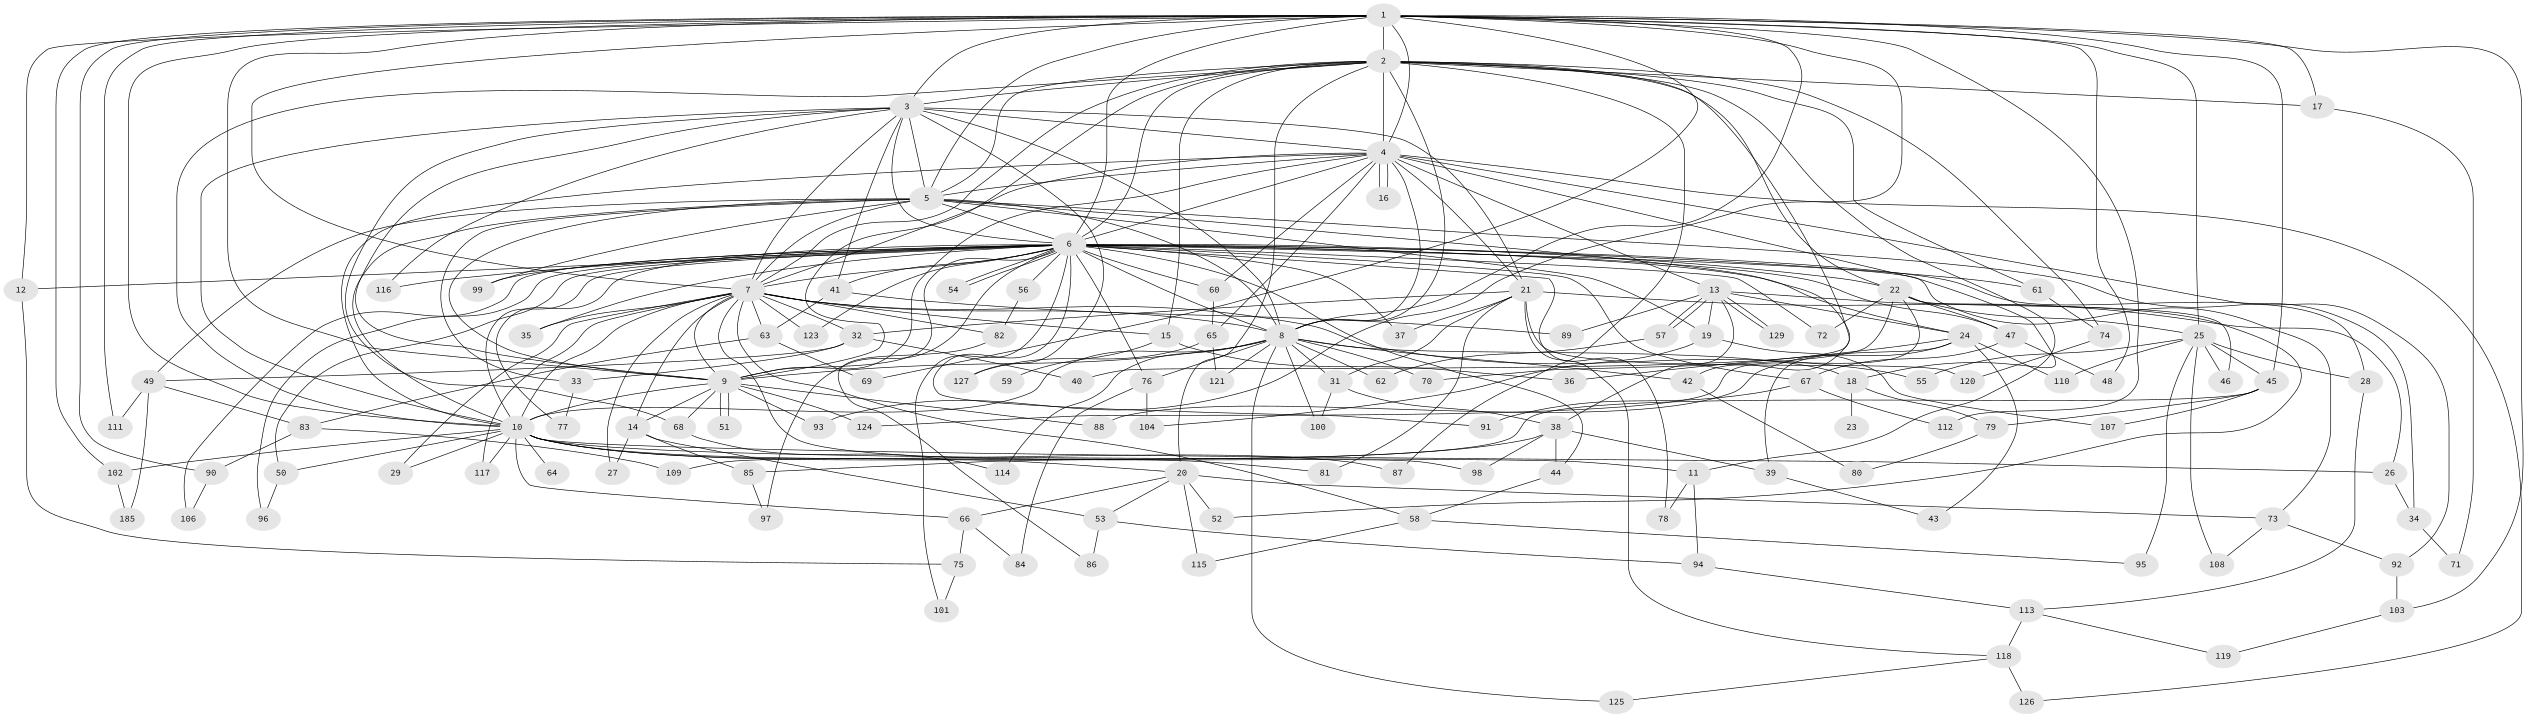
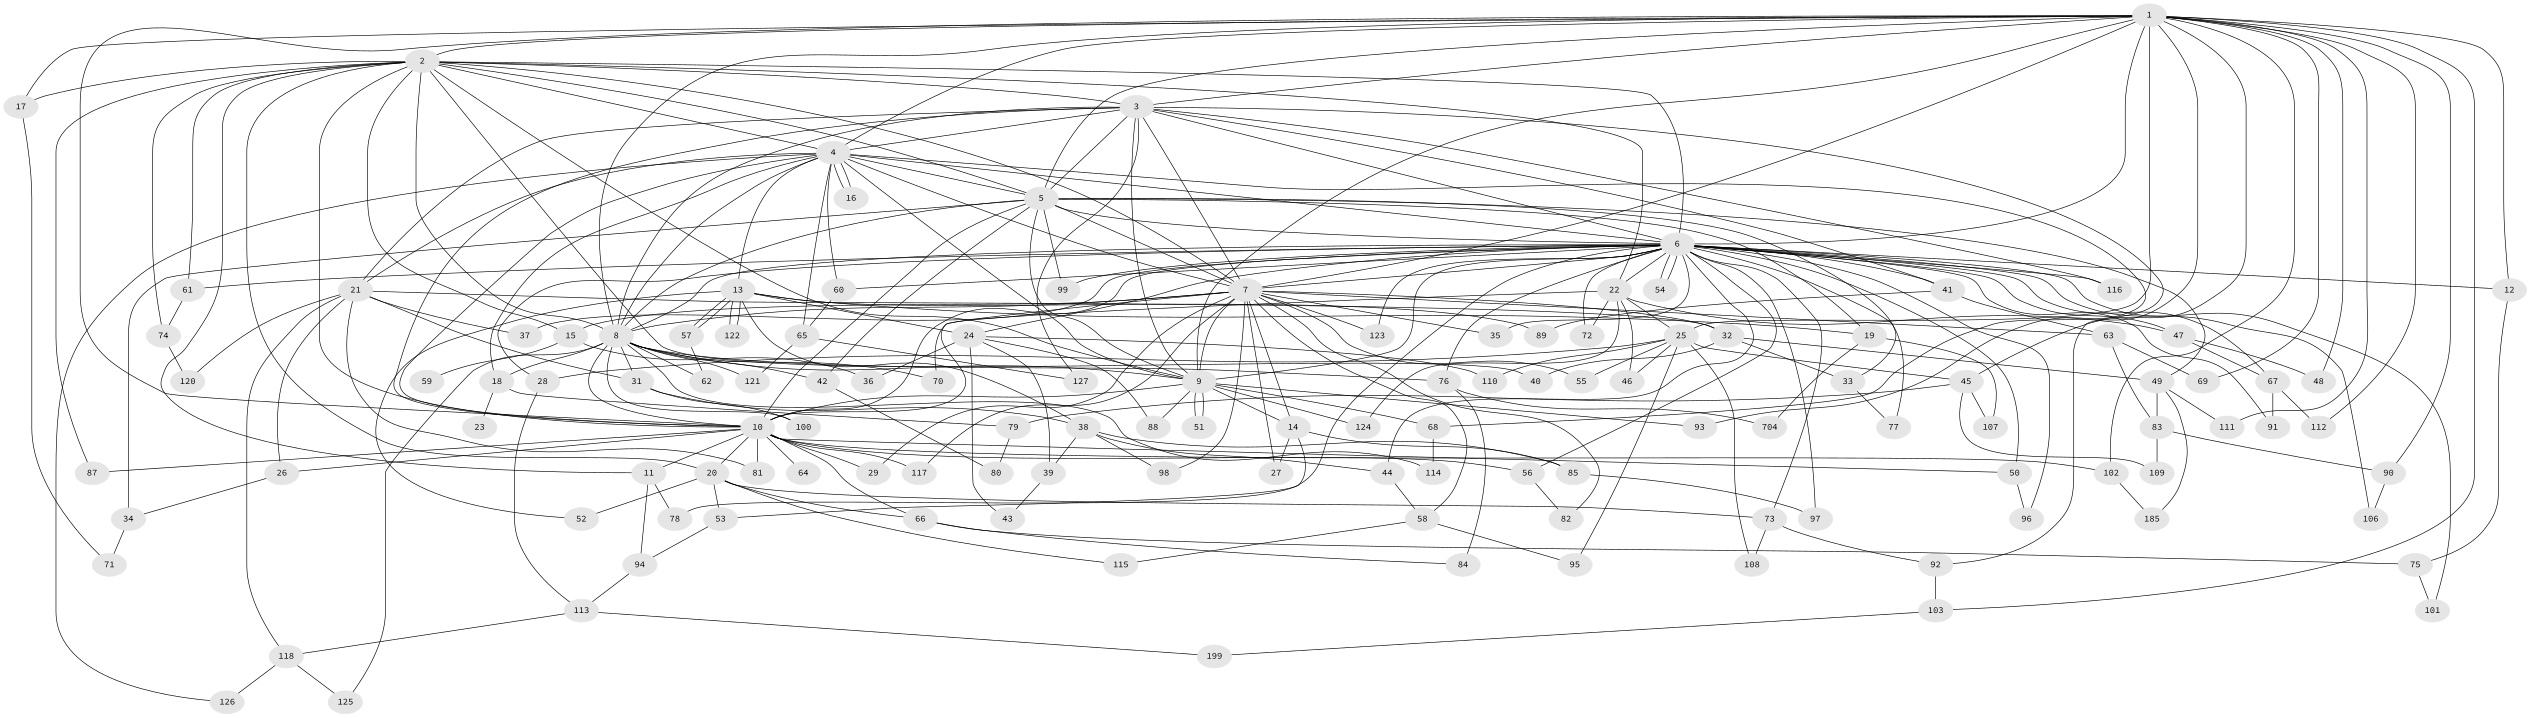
node "129": label "129" -> "122"
node "104": label "104" -> "704"
edge "10" -- "56": added
node "86": removed
node "119": label "119" -> "199"
